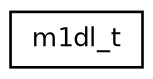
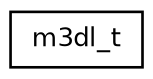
node "m1dl_t": label "m1dl_t" -> "m3dl_t"
